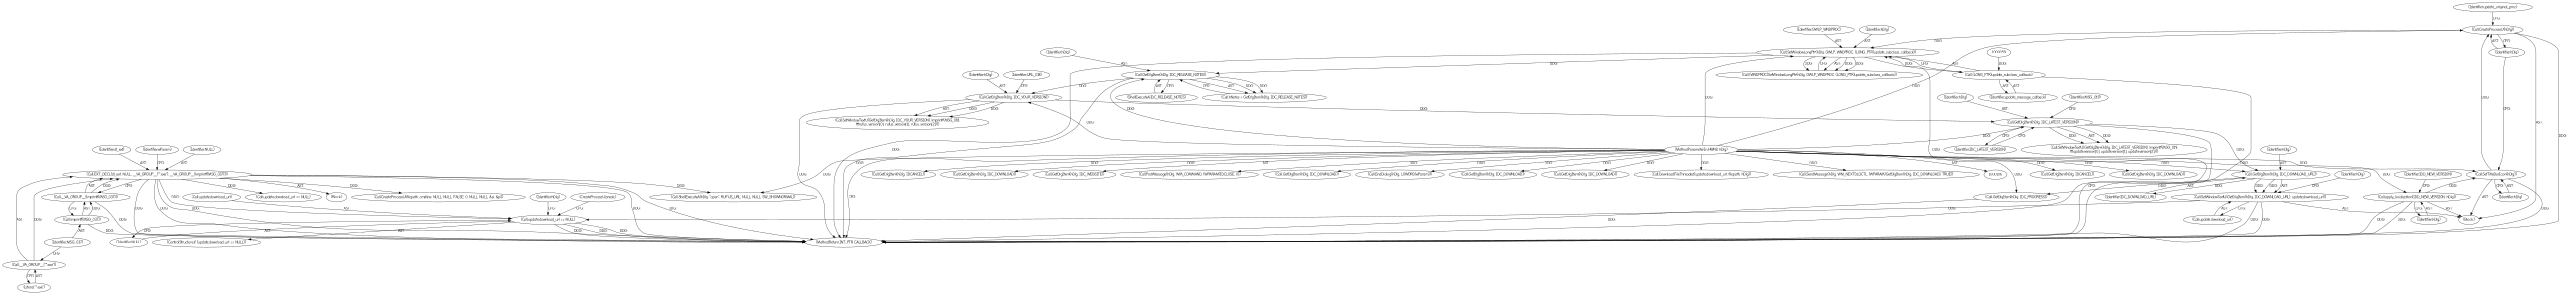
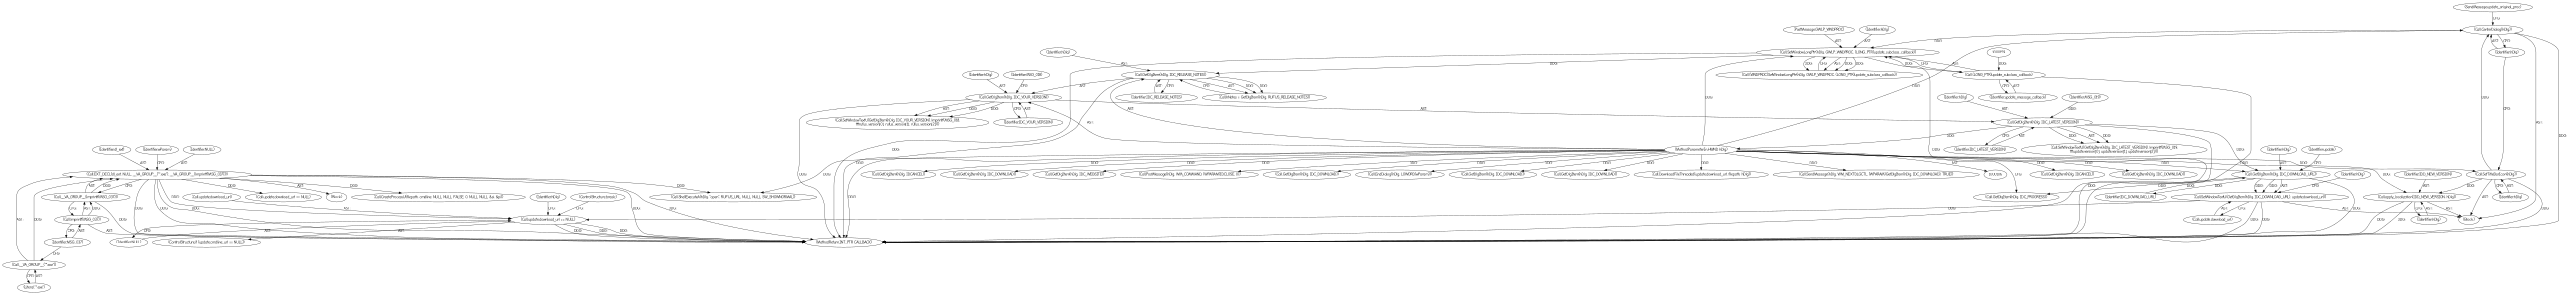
node "(Identifier,update_original_proc)": label "(Identifier,update_original_proc)" -> "(SendMessage,update_original_proc)"
node "(Identifier,GWLP_WNDPROC)": label "(Identifier,GWLP_WNDPROC)" -> "(PostMessage,GWLP_WNDPROC)"
node "(Call,CreateProcessU(hDlg))": label "(Call,CreateProcessU(hDlg))" -> "(Call,CenterDialog(hDlg))"
node "1000059": label "1000059" -> "1000159"
node "(Identifier,URL_018)": label "(Identifier,URL_018)" -> "(Identifier,MSG_018)"
edge "(Call,GetDlgItem(hDlg, IDC_RELEASE_NOTES))" -> "(Call,GetDlgItem(hDlg, IDC_YOUR_VERSION))": label "DDG: " -> "AST: "
edge "(Call,(LONG_PTR)update_subclass_callback)" -> "(Identifier,update_message_callback)": label "AST: " -> "CFG: "
node "(ShellExecuteA,IDC_RELEASE_NOTES)": label "(ShellExecuteA,IDC_RELEASE_NOTES)" -> "(Identifier,IDC_RELEASE_NOTES)"
node "(Call,hNotes = GetDlgItem(hDlg, IDC_RELEASE_NOTES))": label "(Call,hNotes = GetDlgItem(hDlg, IDC_RELEASE_NOTES))" -> "(Call,hNotes = GetDlgItem(hDlg, RUFUS_RELEASE_NOTES))"
edge "(MethodParameterIn,HWND hDlg)" -> "(Call,GetDlgItem(hDlg, IDC_RELEASE_NOTES))": label "DDG: " -> "AST: "
edge "(Call,GetDlgItem(hDlg, IDC_YOUR_VERSION))" -> "(Call,GetDlgItem(hDlg, IDC_LATEST_VERSION))": label "DDG: " -> "AST: "
edge "(Identifier,MSG_019)" -> "(Call,GetDlgItem(hDlg, IDC_LATEST_VERSION))": label "CFG: " -> "DDG: "
node "(Identifier,IDC_YOUR_VERSION)": added
edge "(MethodParameterIn,HWND hDlg)" -> "(Call,GetDlgItem(hDlg, IDC_YOUR_VERSION))": label "DDG: " -> "AST: "
edge "(Identifier,IDC_LATEST_VERSION)" -> "(Call,GetDlgItem(hDlg, IDC_LATEST_VERSION))": label "CFG: " -> "AST: "
edge "(MethodParameterIn,HWND hDlg)" -> "(Call,GetDlgItem(hDlg, IDC_LATEST_VERSION))": reversed
node "(Identifier,update)": added
edge "(MethodParameterIn,HWND hDlg)" -> "(Call,GetDlgItem(hDlg, IDC_WEBSITE))": label "AST: " -> "DDG: "
edge "(MethodParameterIn,HWND hDlg)" -> "(Call,GetDlgItem(hDlg, IDC_PROGRESS))": label "DDG: " -> "CFG: "
edge "(Call,apply_localization(IDD_NEW_VERSION, hDlg))" -> "(Call,SetTitleBarIcon(hDlg))": reversed
edge "(Call,GetDlgItem(hDlg, IDC_LATEST_VERSION))" -> "(MethodReturn,INT_PTR CALLBACK)": label "CFG: " -> "DDG: "
edge "(Identifier,IDC_DOWNLOAD_URL)" -> "(Call,GetDlgItem(hDlg, IDC_DOWNLOAD_URL))": label "AST: " -> "DDG: "
edge "(Identifier,IDD_NEW_VERSION)" -> "(Call,apply_localization(IDD_NEW_VERSION, hDlg))": label "CFG: " -> "AST: "
node "(CreateProcessU,break;)": label "(CreateProcessU,break;)" -> "(ControlStructure,break;)"
edge "(MethodParameterIn,HWND hDlg)" -> "(MethodReturn,INT_PTR CALLBACK)": label "CFG: " -> "DDG: "
edge "(Call,GetDlgItem(hDlg, IDC_PROGRESS))" -> "(MethodReturn,INT_PTR CALLBACK)": now "(Call,GetDlgItem(hDlg, IDC_DOWNLOAD_URL))" -> "(MethodReturn,INT_PTR CALLBACK)"
edge "(Call,lmprintf(MSG_037))" -> "(Identifier,MSG_037)": added, label "CFG:"
edge "(Call,lmprintf(MSG_037))" -> "(MethodReturn,INT_PTR CALLBACK)": label "DDG: " -> "AST: "
node "(ControlStructure,if (update.download_url == NULL))": label "(ControlStructure,if (update.download_url == NULL))" -> "(ControlStructure,if (update.cmdline_url == NULL))"
